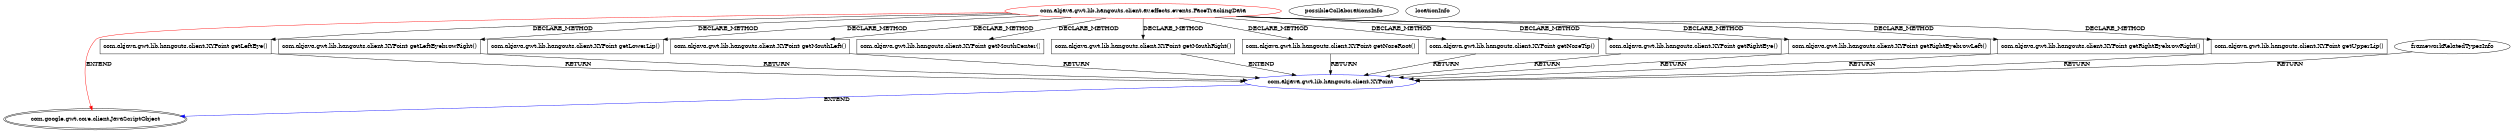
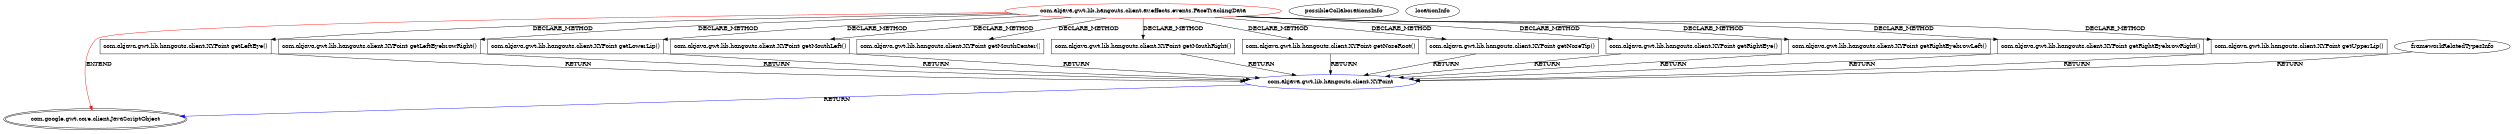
edge "com.akjava.gwt.lib.hangouts.client.XYPoint getMouthRight()" -> "com.akjava.gwt.lib.hangouts.client.XYPoint": label "EXTEND" -> "RETURN"
edge "com.akjava.gwt.lib.hangouts.client.XYPoint getLowerLip()" -> "com.akjava.gwt.lib.hangouts.client.XYPoint": added, label "RETURN"
edge "com.akjava.gwt.lib.hangouts.client.XYPoint" -> "com.google.gwt.core.client.JavaScriptObject": label "EXTEND" -> "RETURN"
